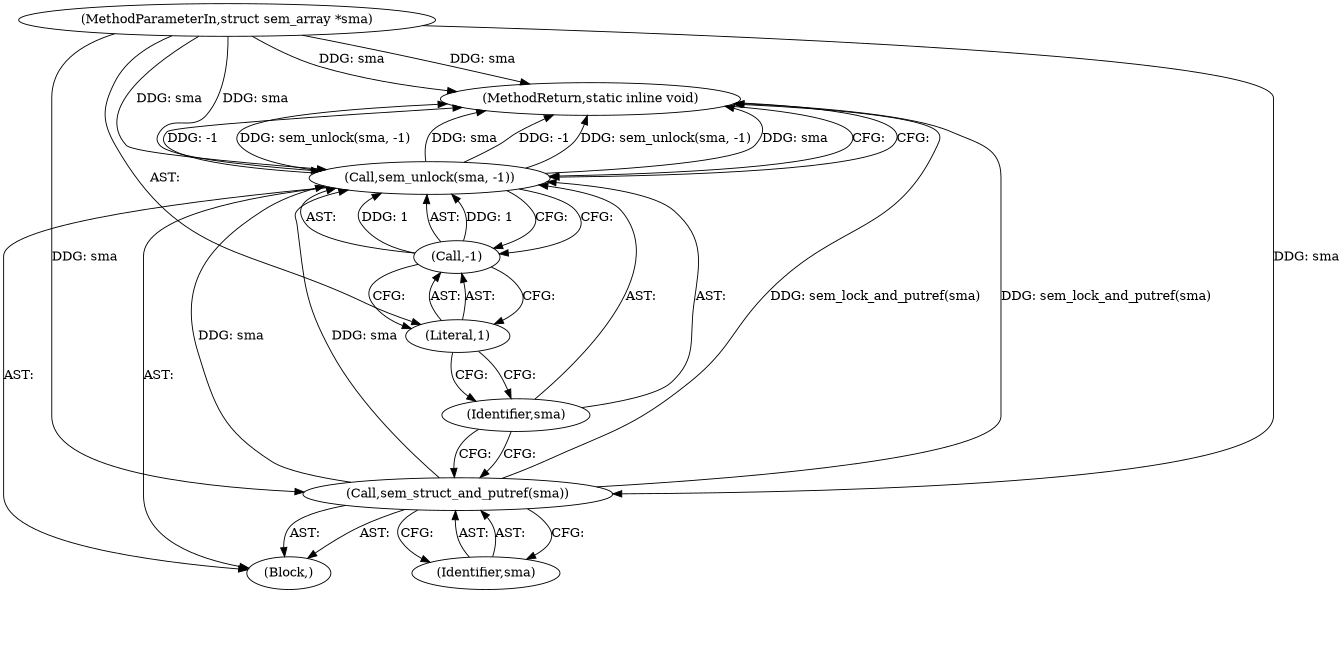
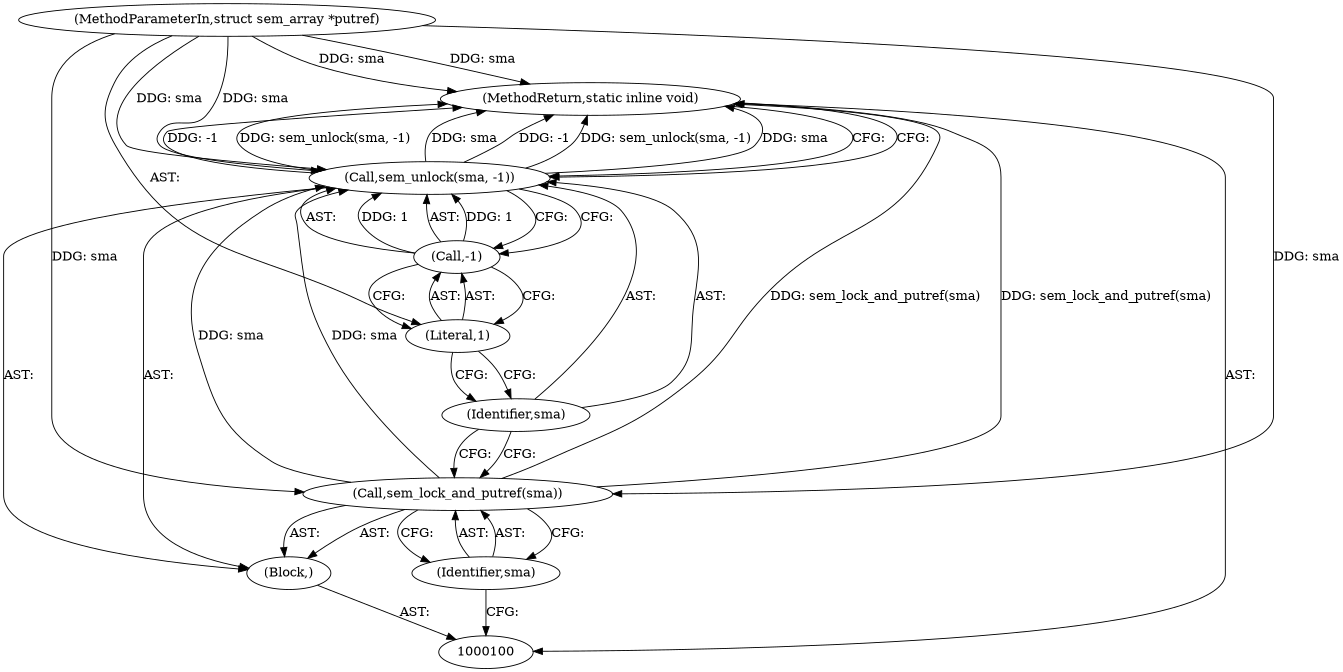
node "(MethodParameterIn,struct sem_array *sma)": label "(MethodParameterIn,struct sem_array *sma)" -> "(MethodParameterIn,struct sem_array *putref)"
node "(Call,sem_struct_and_putref(sma))": label "(Call,sem_struct_and_putref(sma))" -> "(Call,sem_lock_and_putref(sma))"
node "1000100": added
